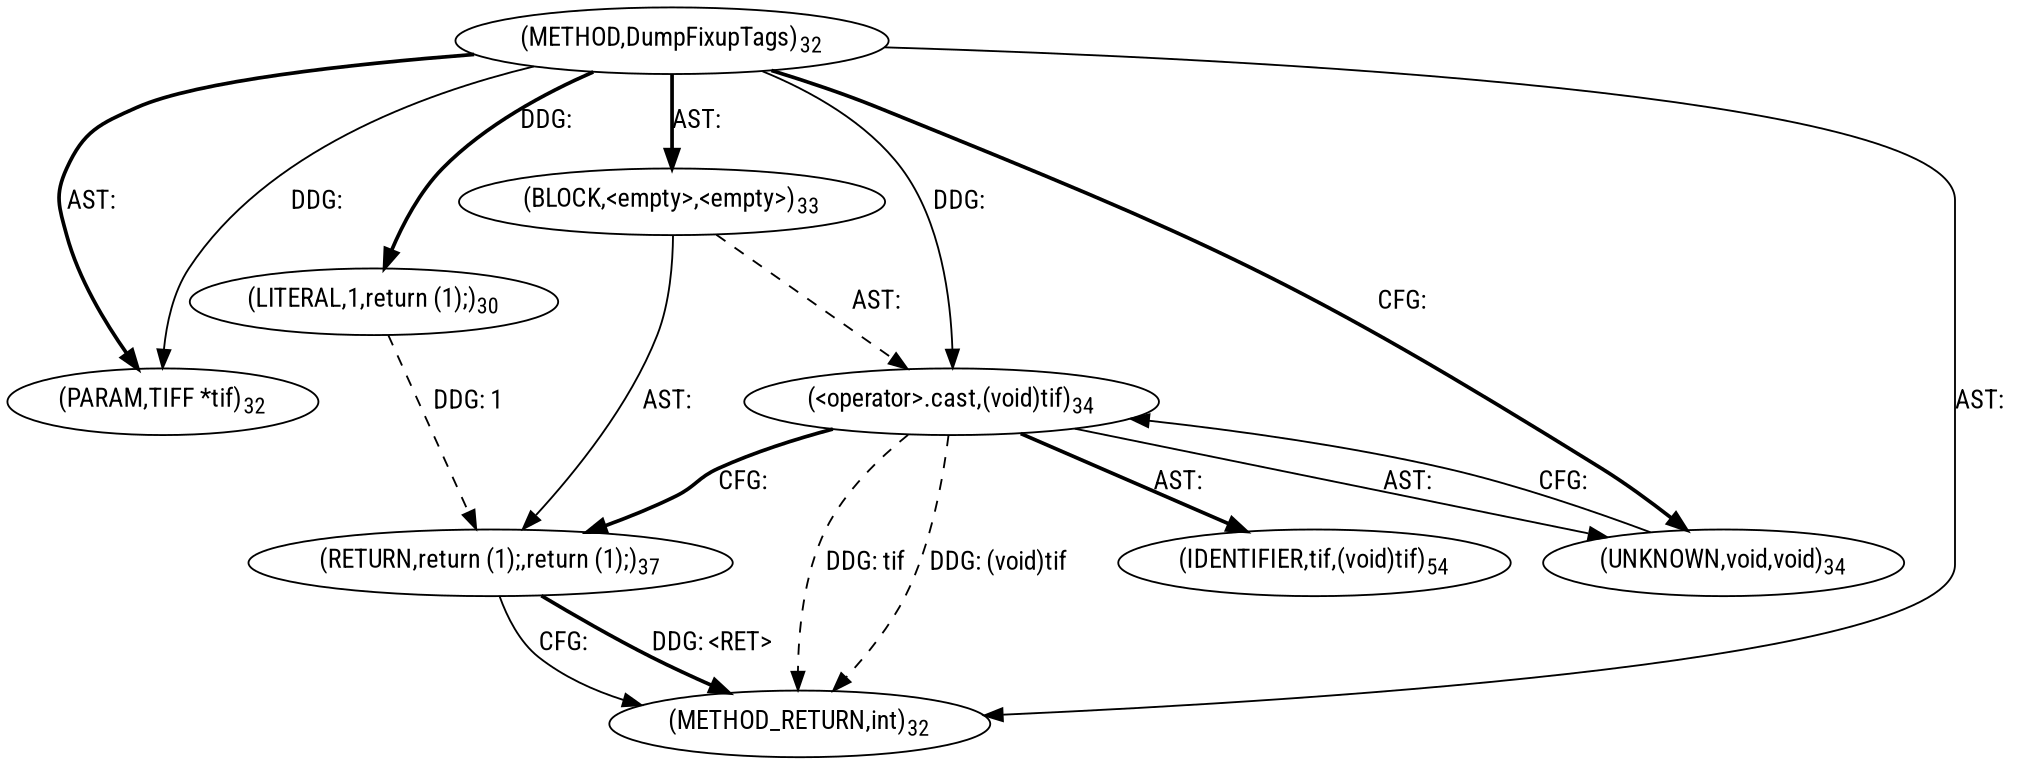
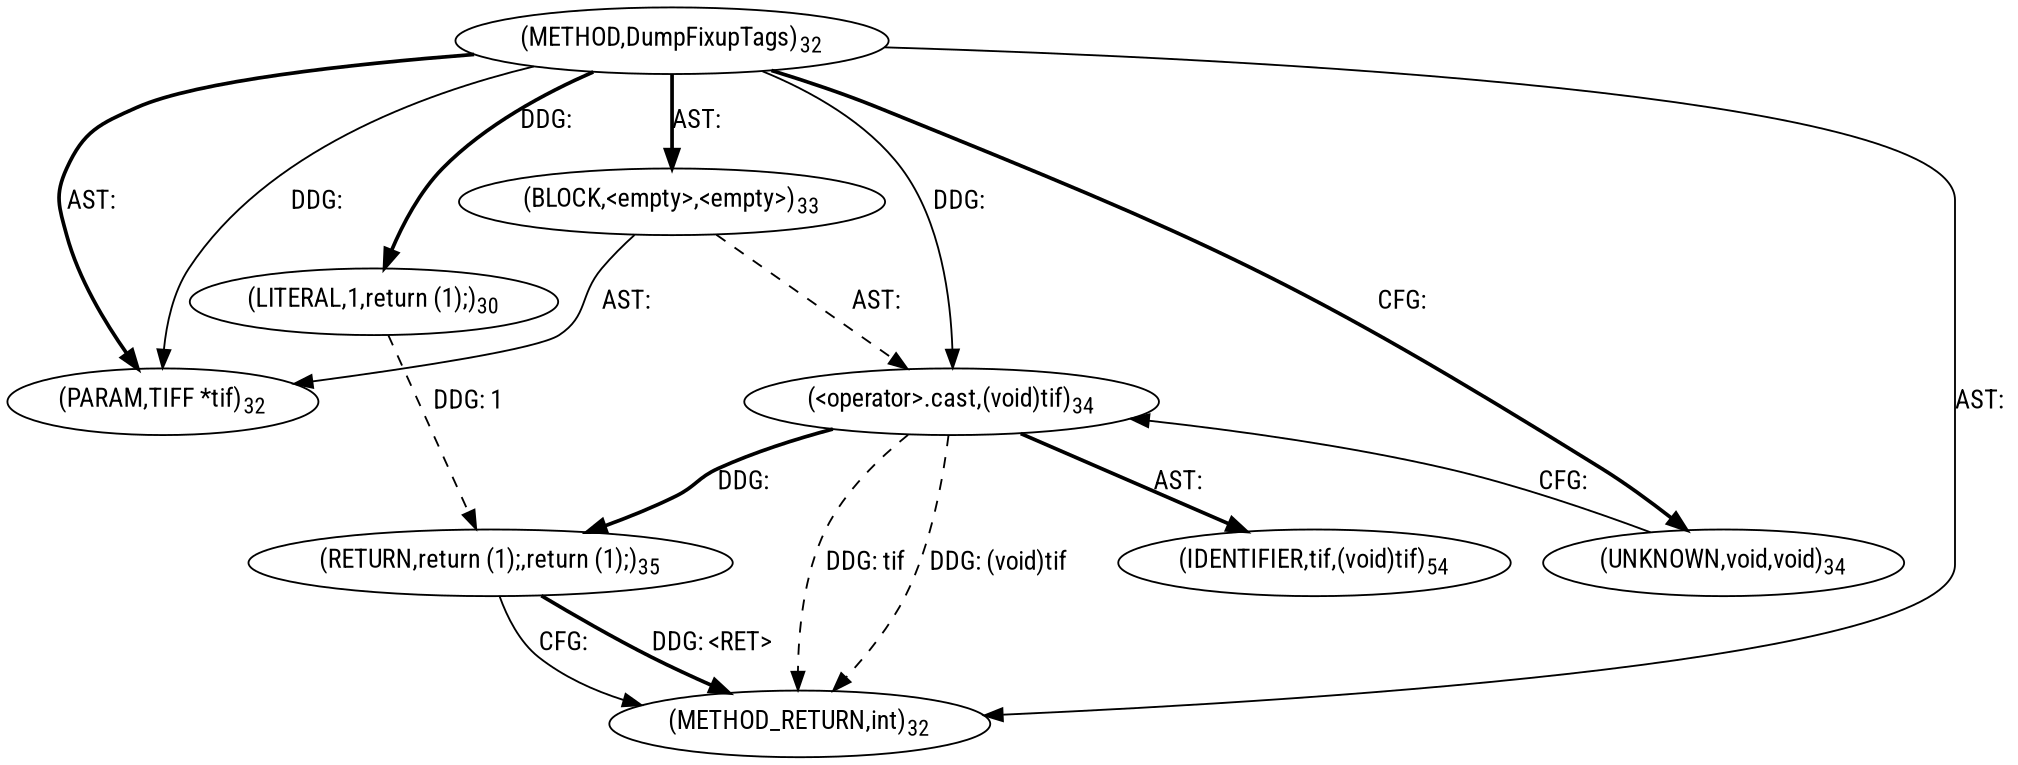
edge "(BLOCK,<empty>,<empty>)" -> "(RETURN,return (1);,return (1);)": now "(BLOCK,<empty>,<empty>)" -> "(PARAM,TIFF *tif)"
edge "(<operator>.cast,(void)tif)" -> "(UNKNOWN,void,void)": removed, label "AST:"
edge "(<operator>.cast,(void)tif)" -> "(RETURN,return (1);,return (1);)": label "CFG: " -> "DDG: "
node "(RETURN,return (1);,return (1);)": text "37" -> "35"
